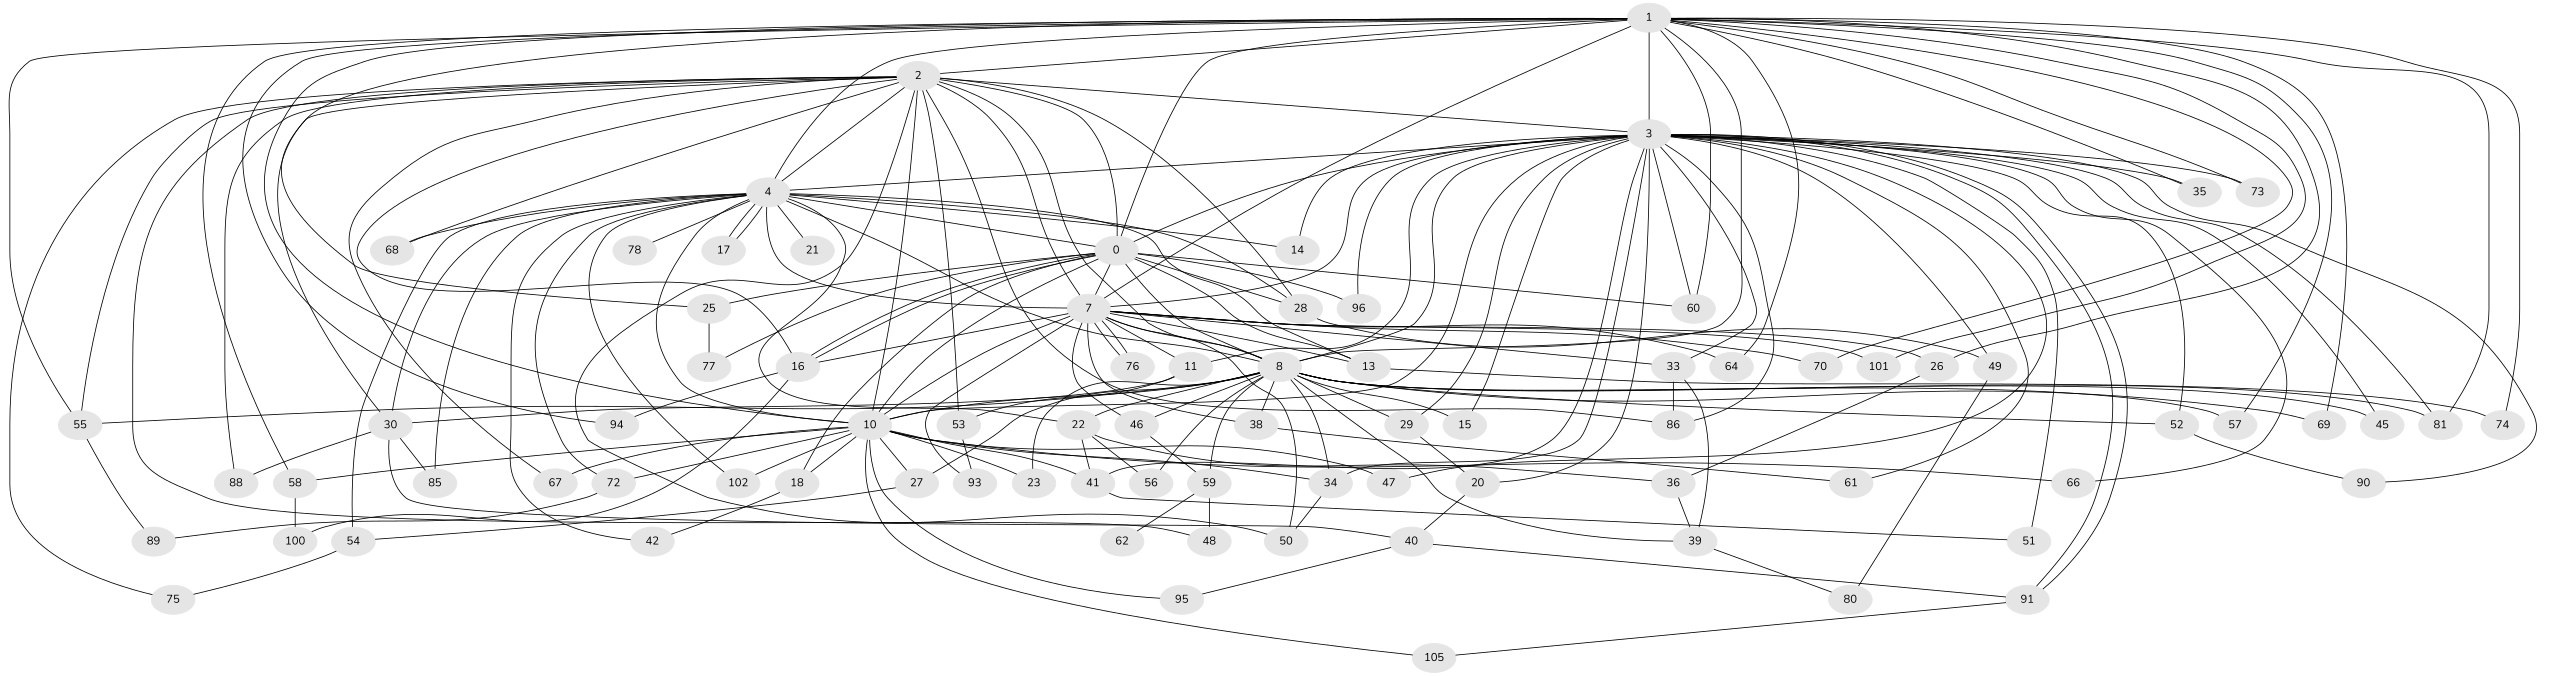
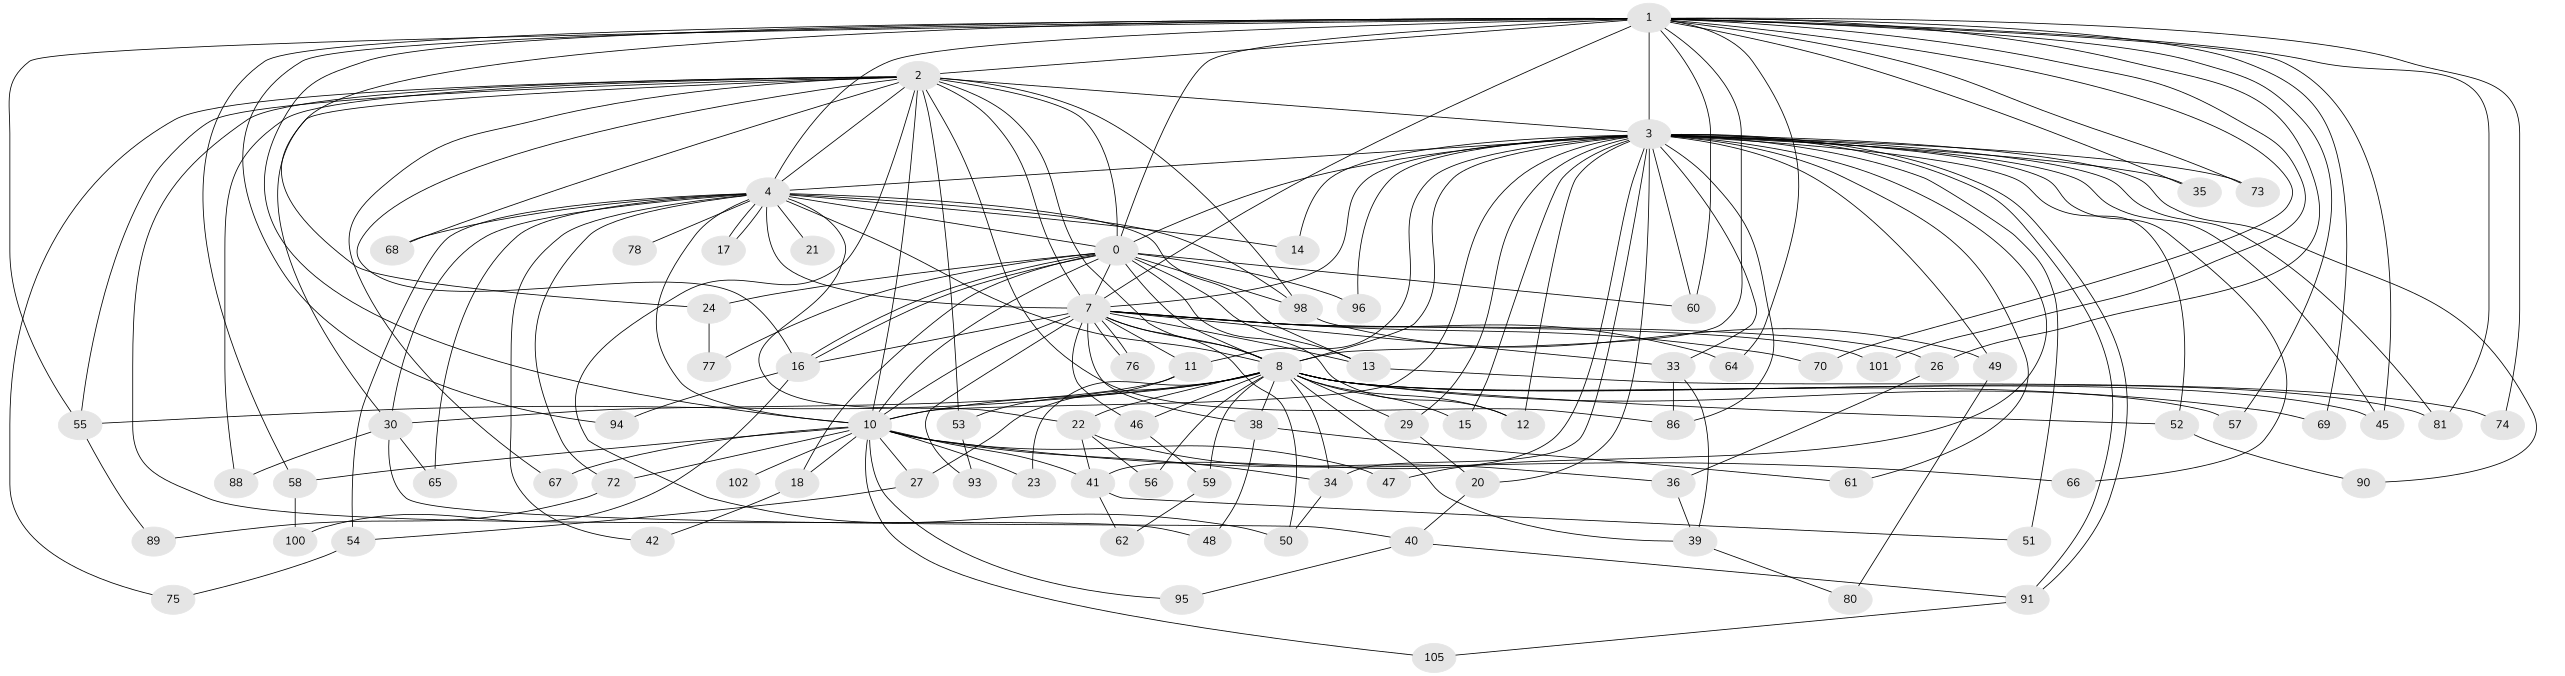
edge "1" -- "45": added
edge "4" -- "102": removed
node "25": label "25" -> "24"
node "28": label "28" -> "98"
node "12": added
node "85": label "85" -> "65"
edge "41" -- "62": added
edge "59" -- "48": now "38" -- "48"
